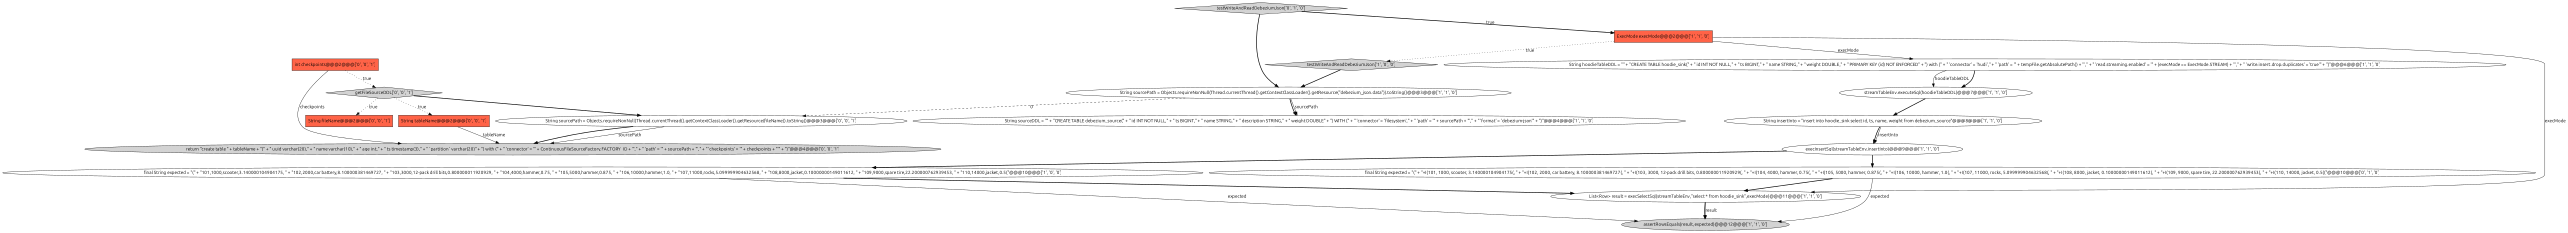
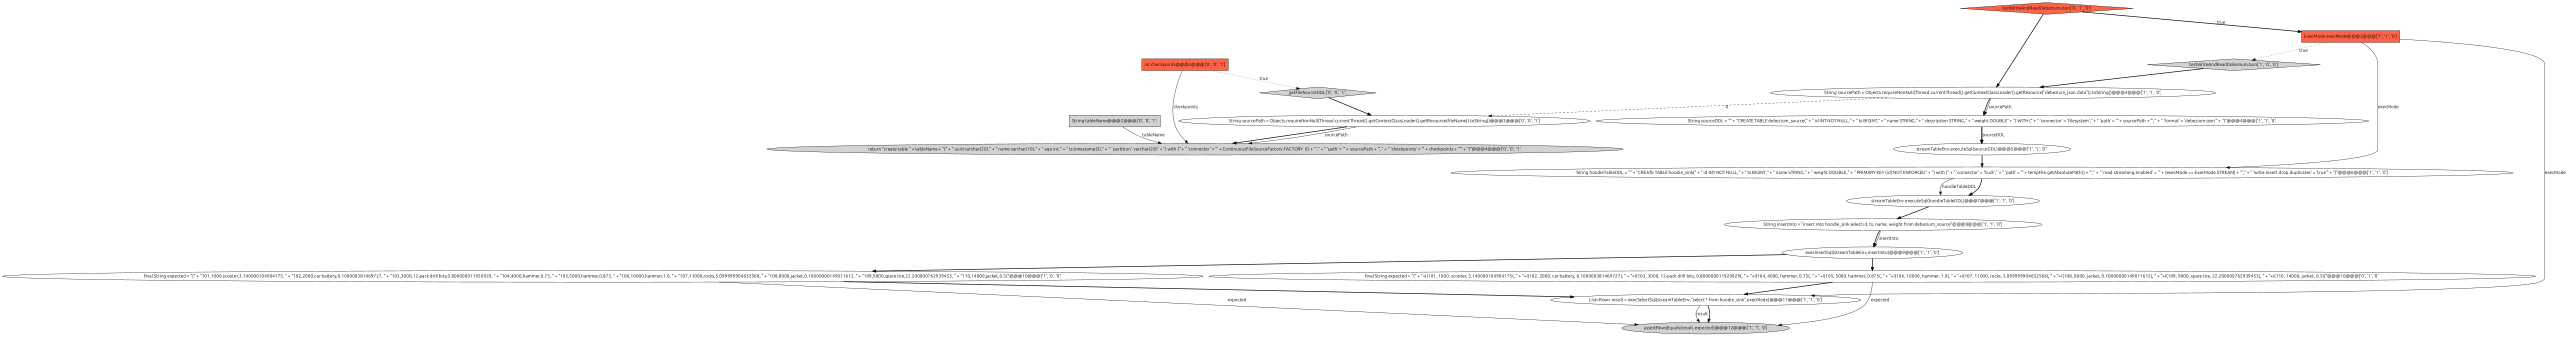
node "testWriteAndReadDebeziumJson['0', '1', '0']": fillcolor lightgray -> tomato
edge "getFileSourceDDL['0', '0', '1']" -> "String tableName@@@2@@@['0', '0', '1']": removed, label "true"
node "String fileName@@@2@@@['0', '0', '1']": removed
node "String tableName@@@2@@@['0', '0', '1']": fillcolor tomato -> lightgray
node "streamTableEnv.executeSql(sourceDDL)@@@5@@@['1', '1', '0']": added
